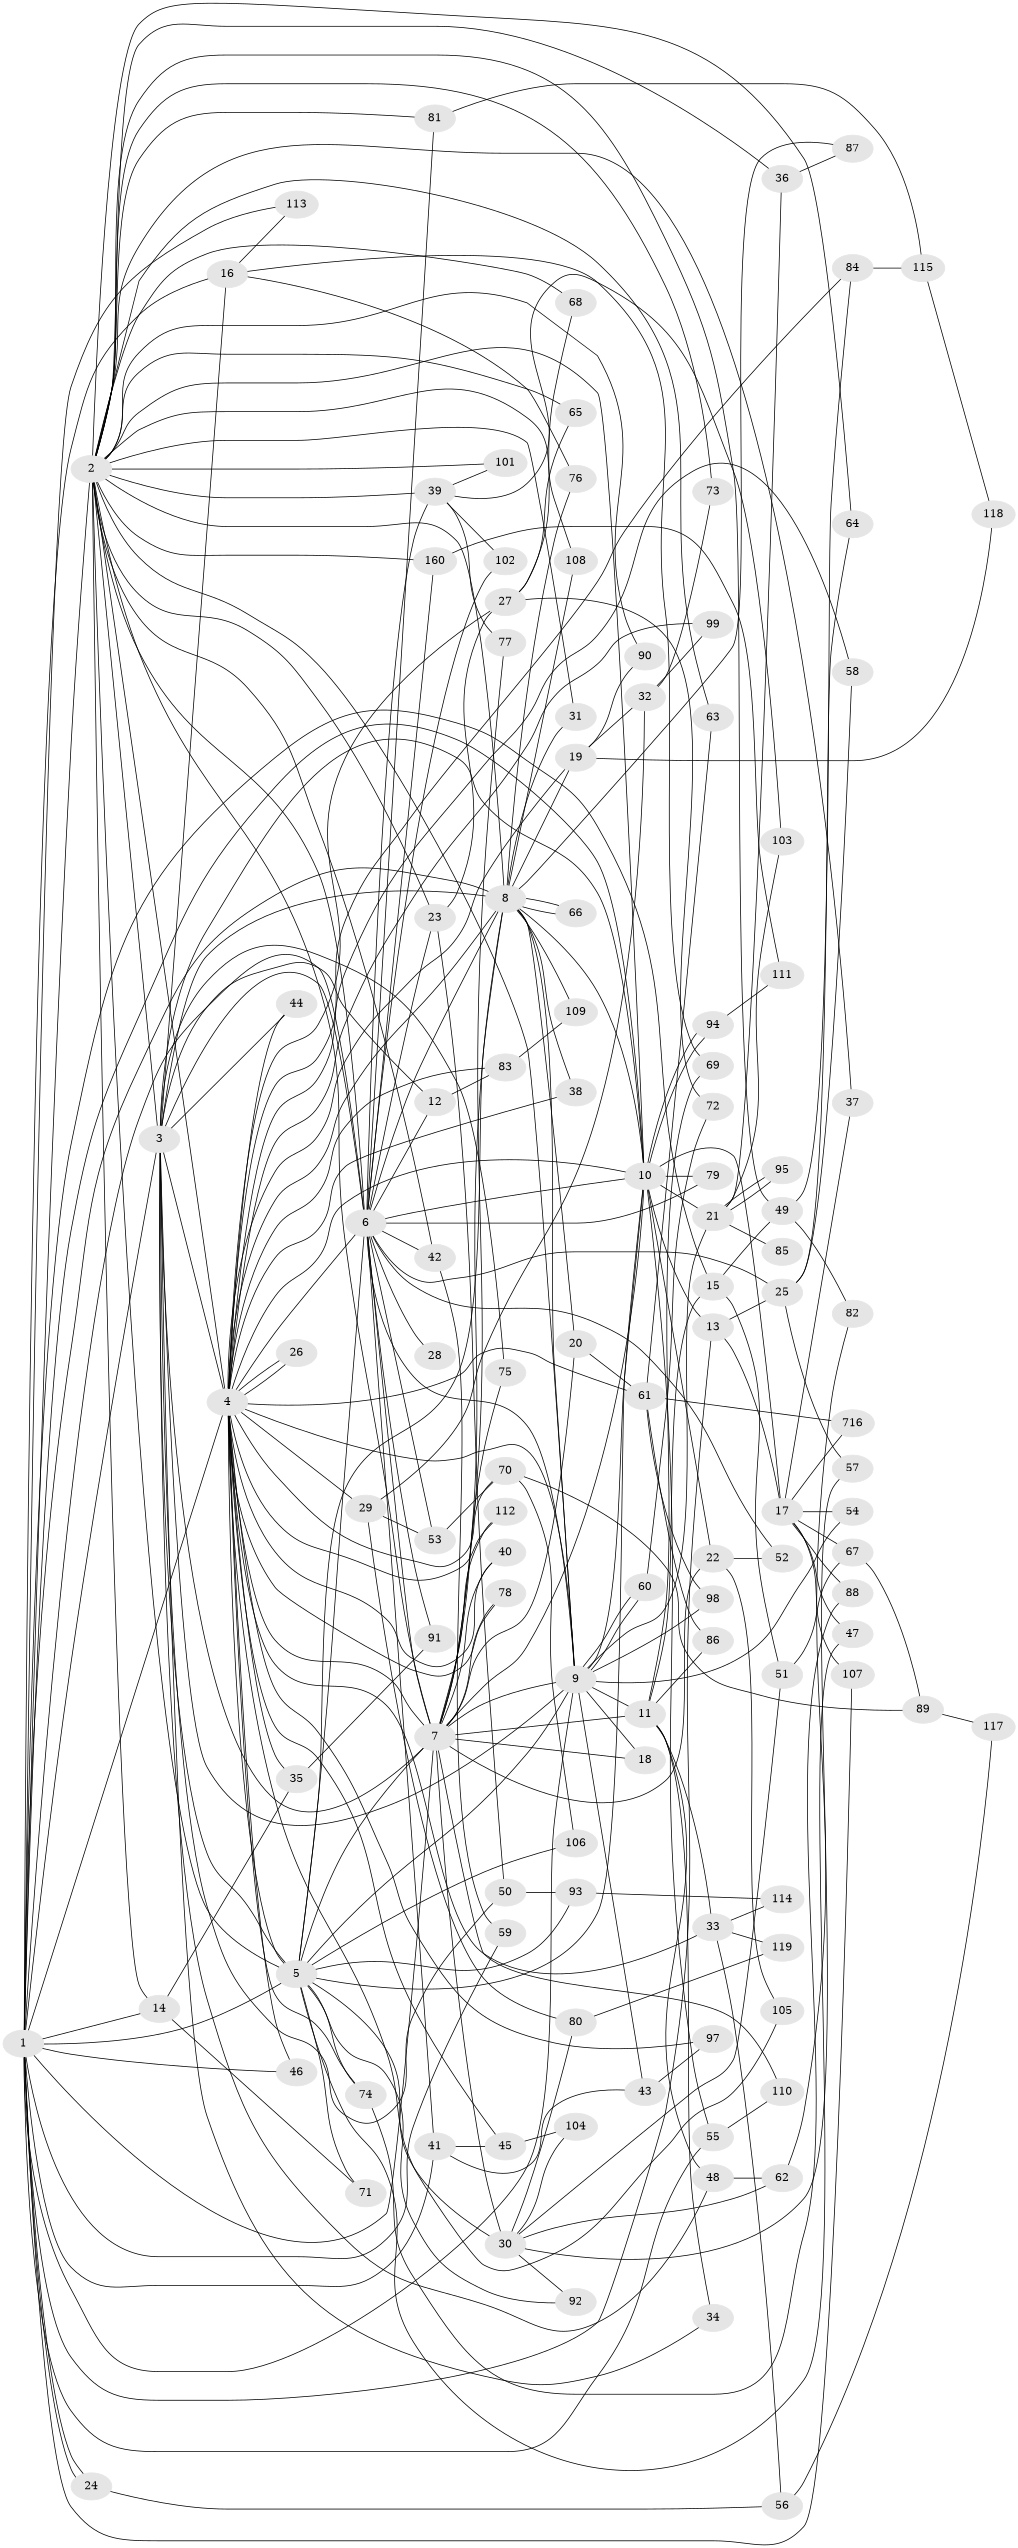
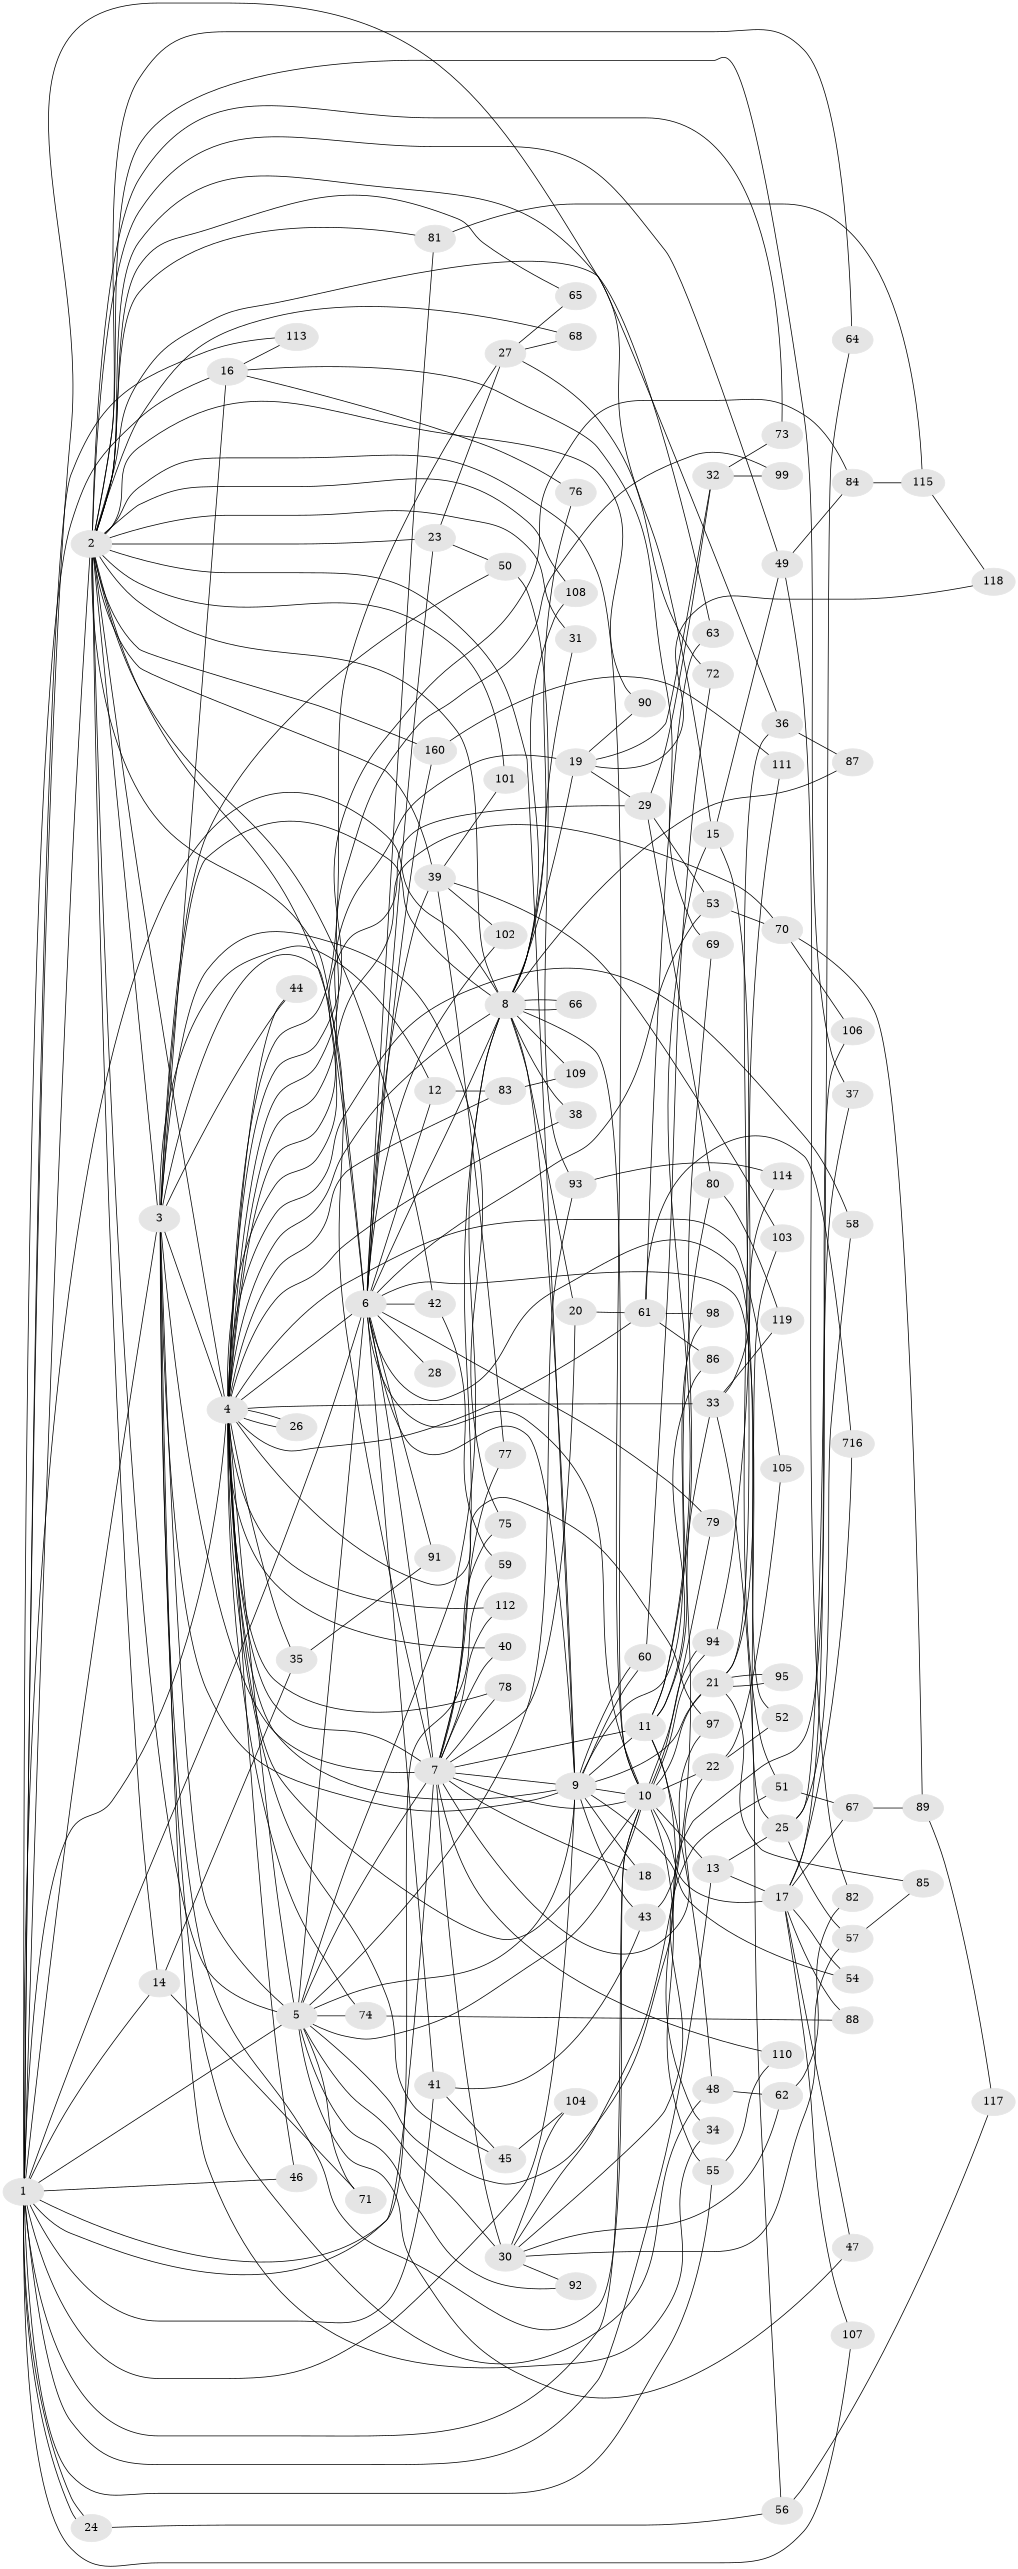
edge "19" -- "29": added
edge "85" -- "57": added
